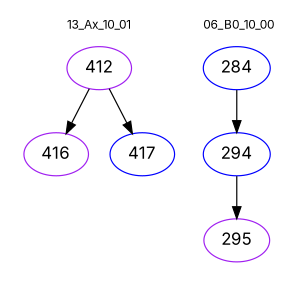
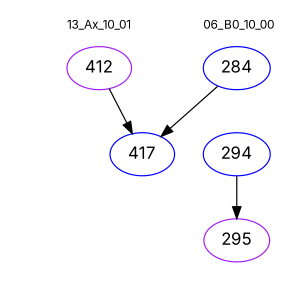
edge "284" -> "294": now "284" -> "417"
node "416": removed
